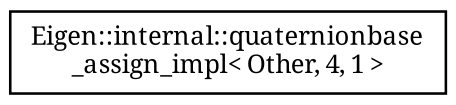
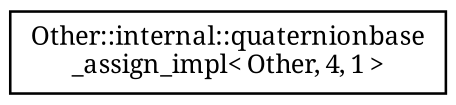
node "Eigen::internal::quaternionbase _assign_impl< Other, 4, 1 >": label "Eigen::internal::quaternionbase _assign_impl< Other, 4, 1 >" -> "Other::internal::quaternionbase _assign_impl< Other, 4, 1 >"
